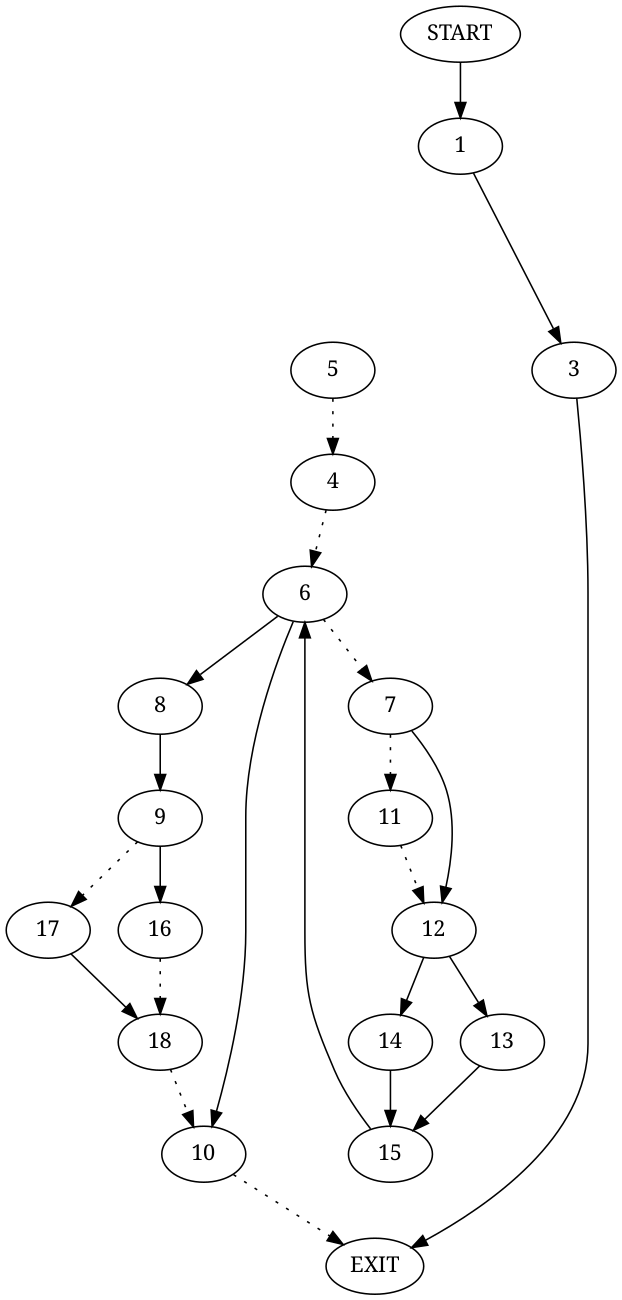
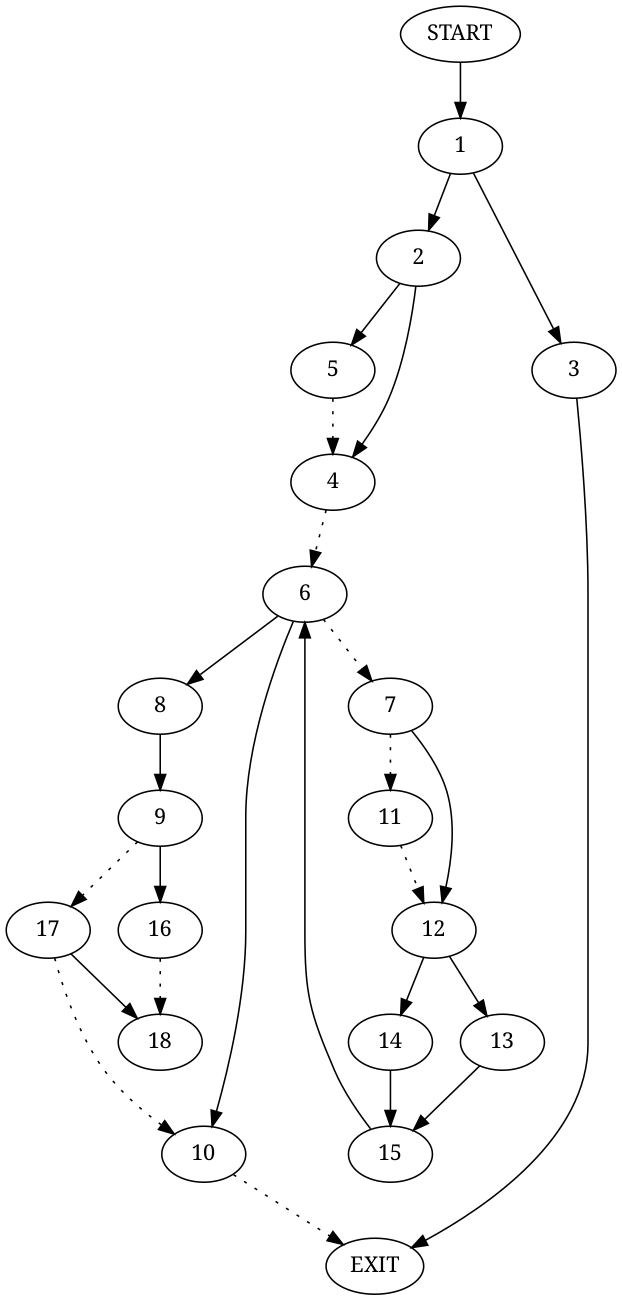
node "2": added
edge "18" -> "10": now "17" -> "10"
